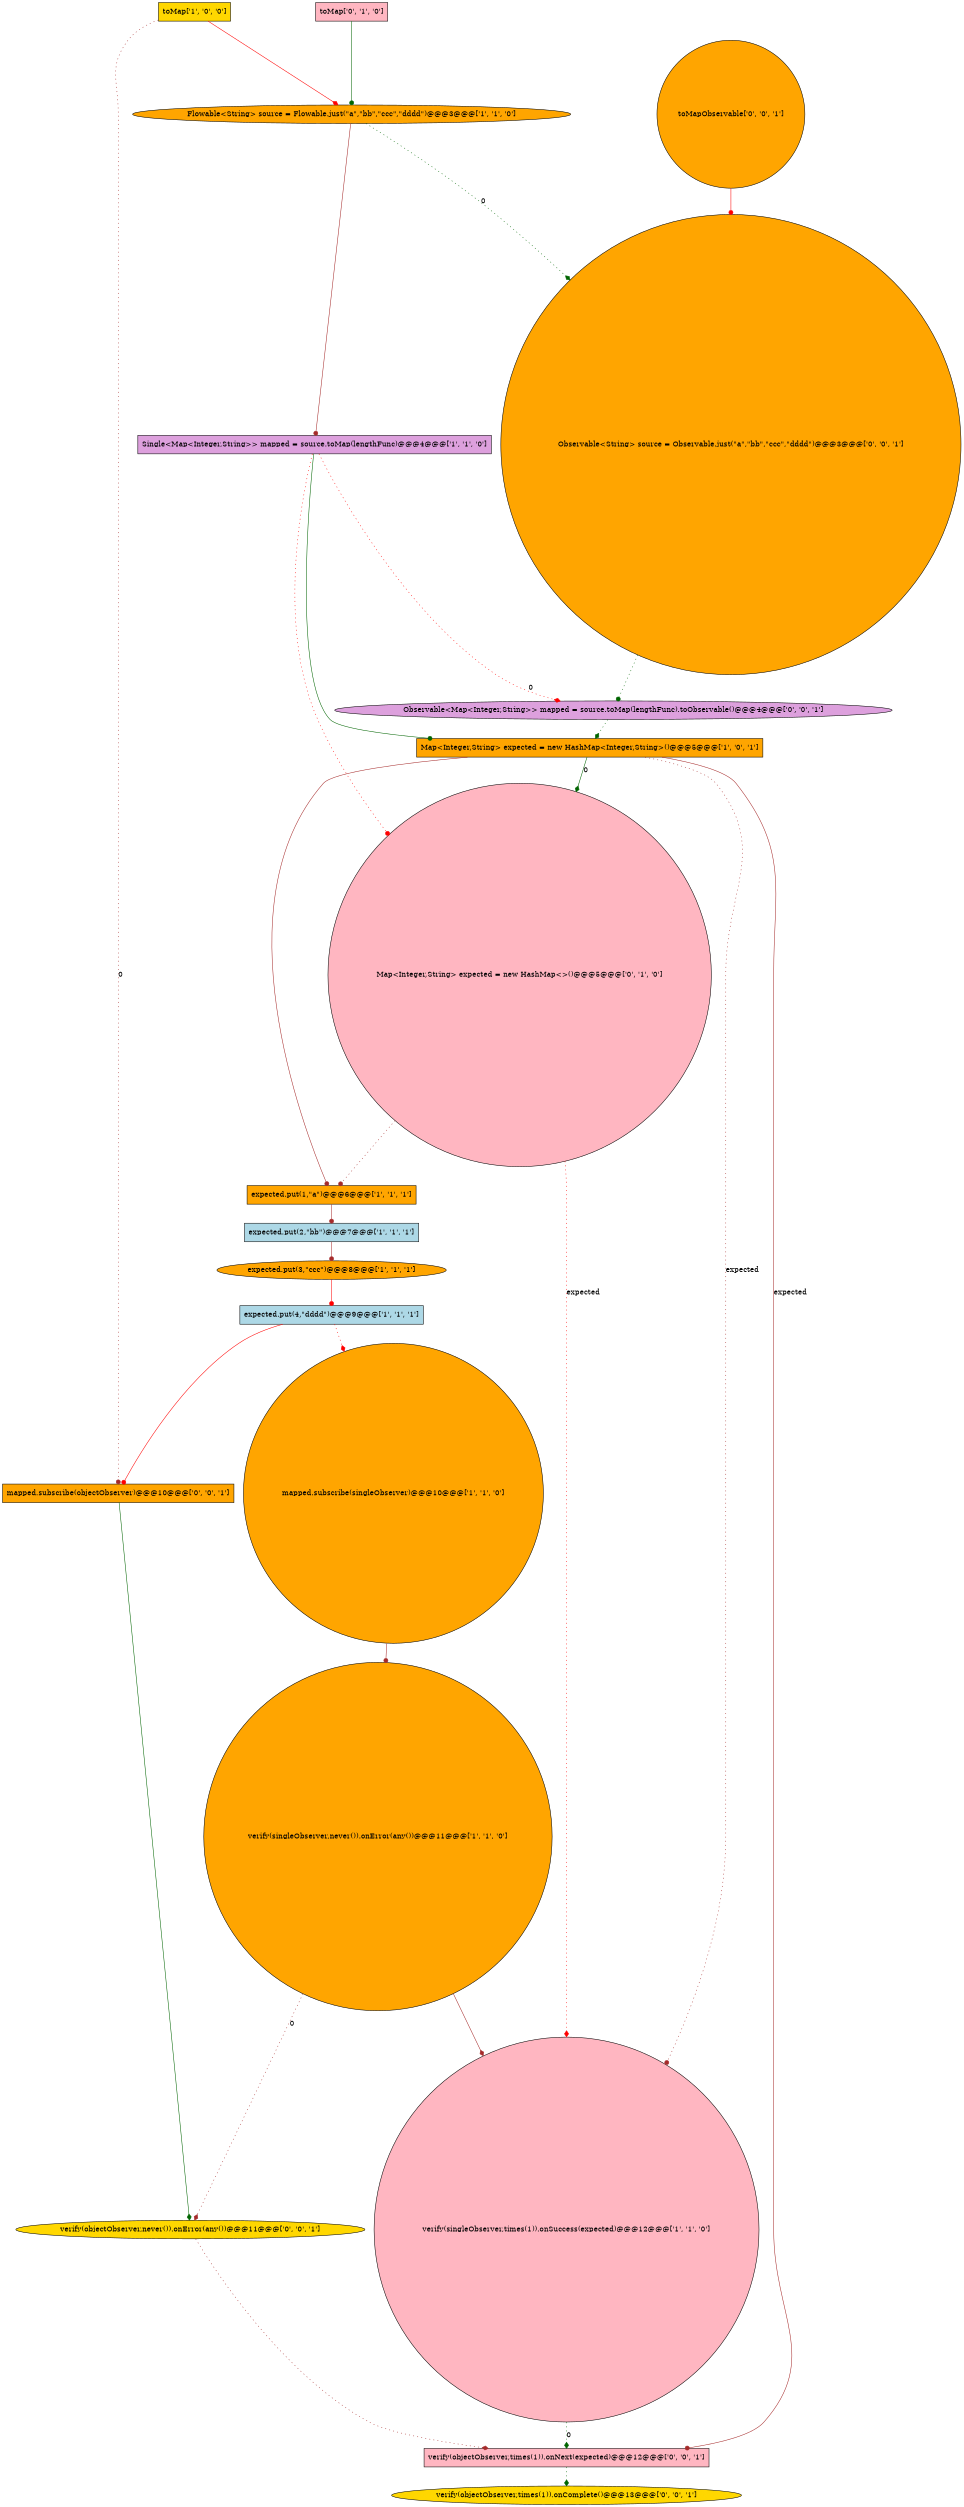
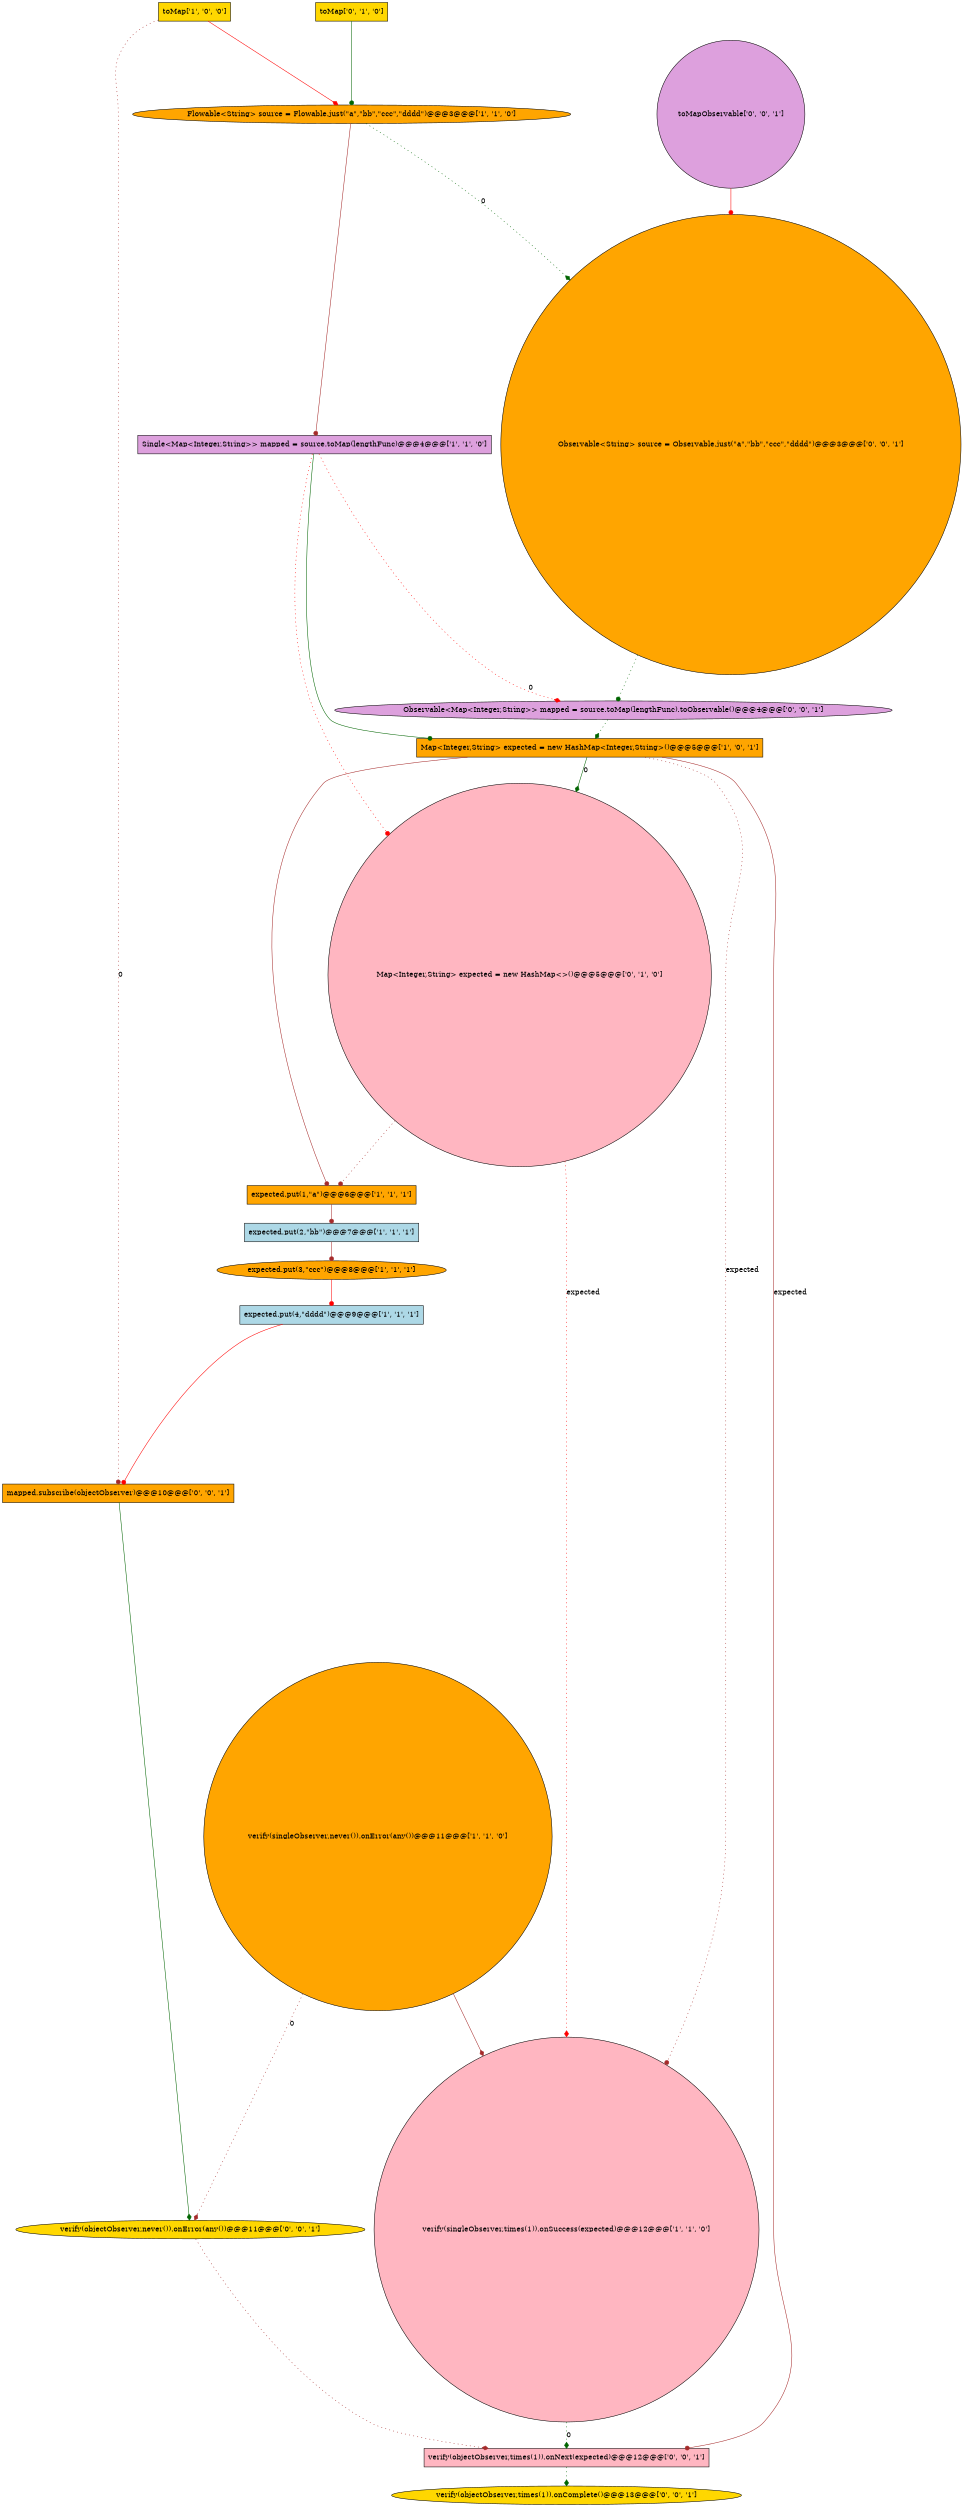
node "toMap['0', '1', '0']": fillcolor lightpink -> gold
node "toMapObservable['0', '0', '1']": fillcolor orange -> plum
node "mapped.subscribe(singleObserver)@@@10@@@['1', '1', '0']": removed
